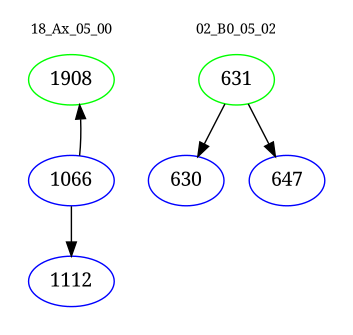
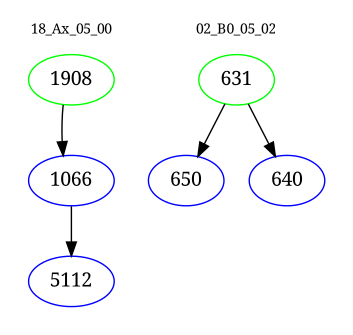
edge "1066" -> "1908": reversed
node "630": label "630" -> "650"
node "647": label "647" -> "640"
node "1112": label "1112" -> "5112"
